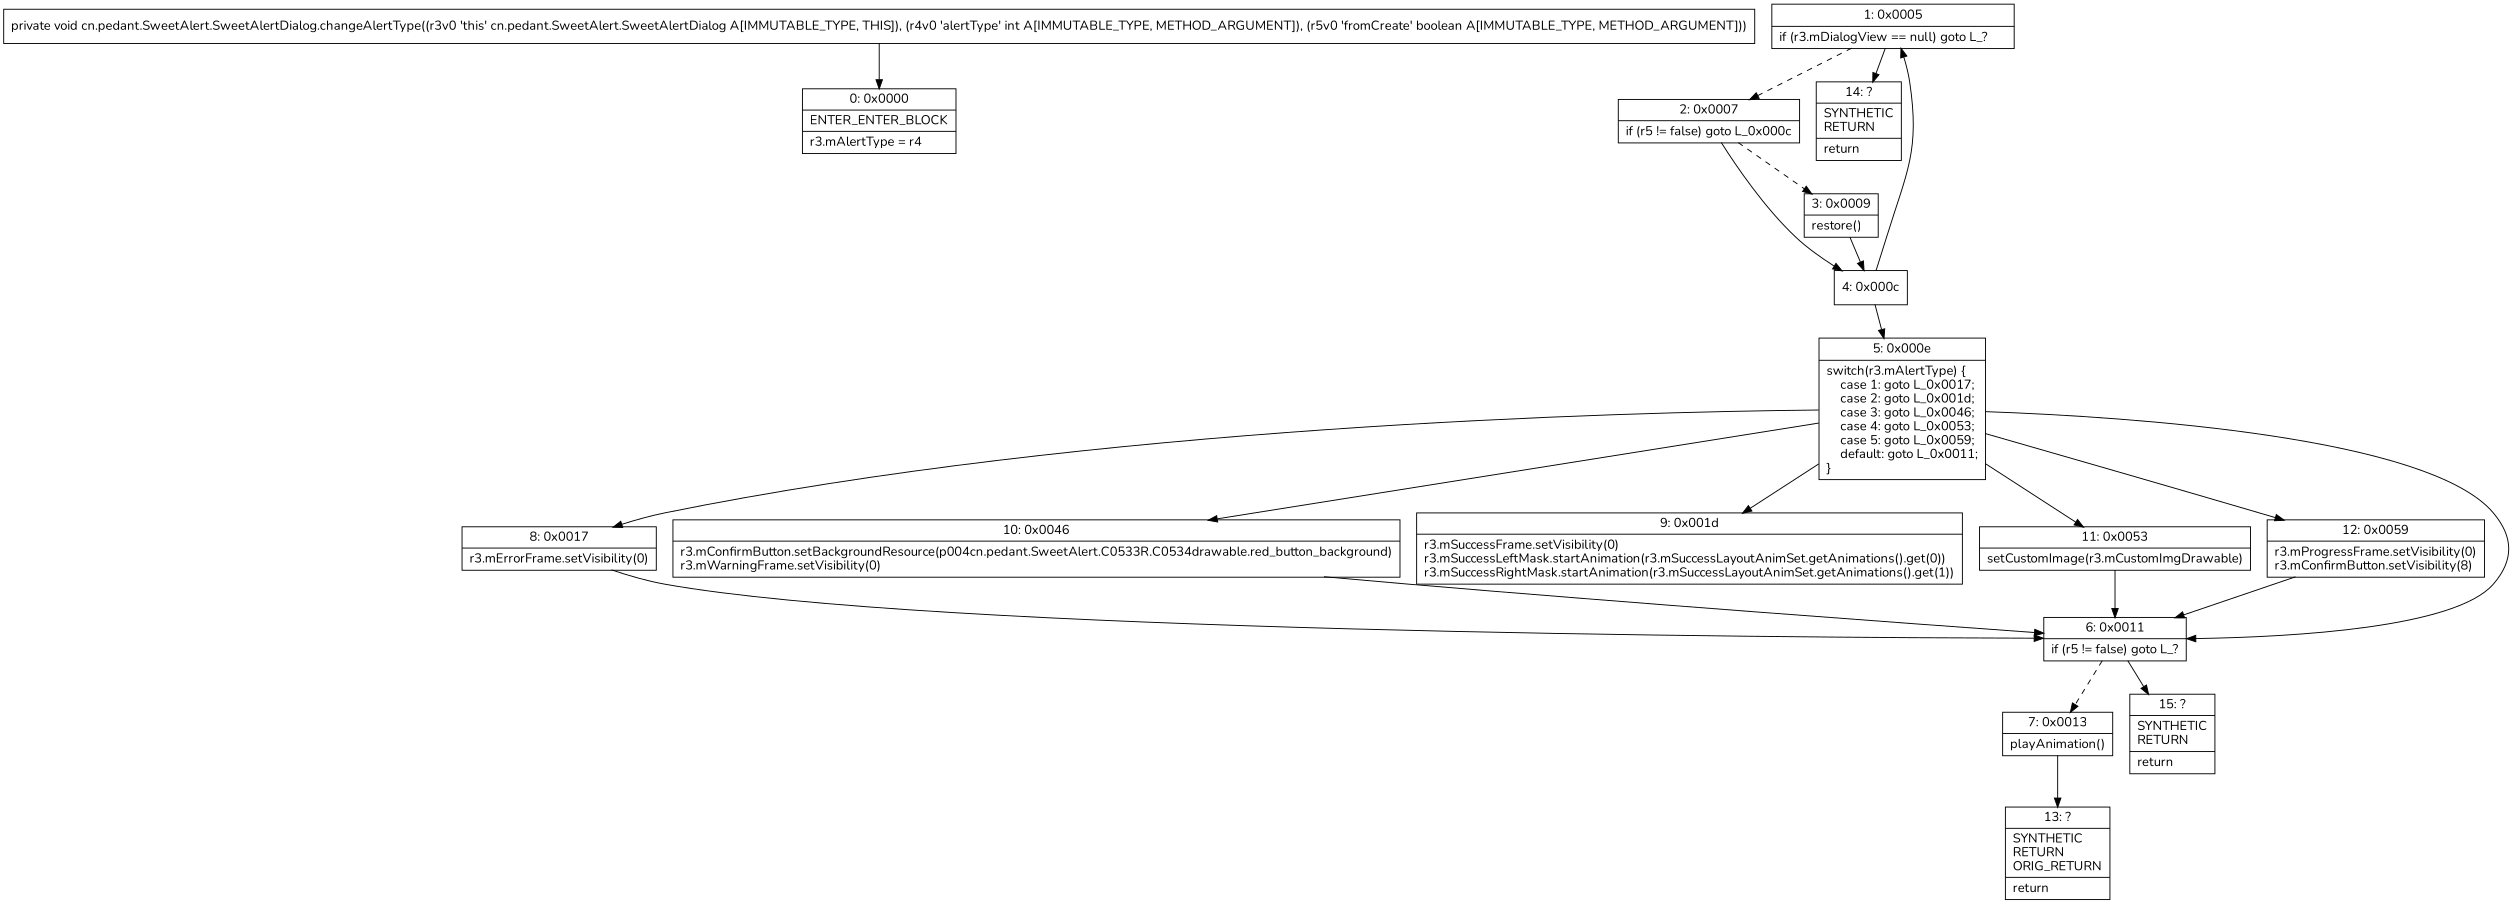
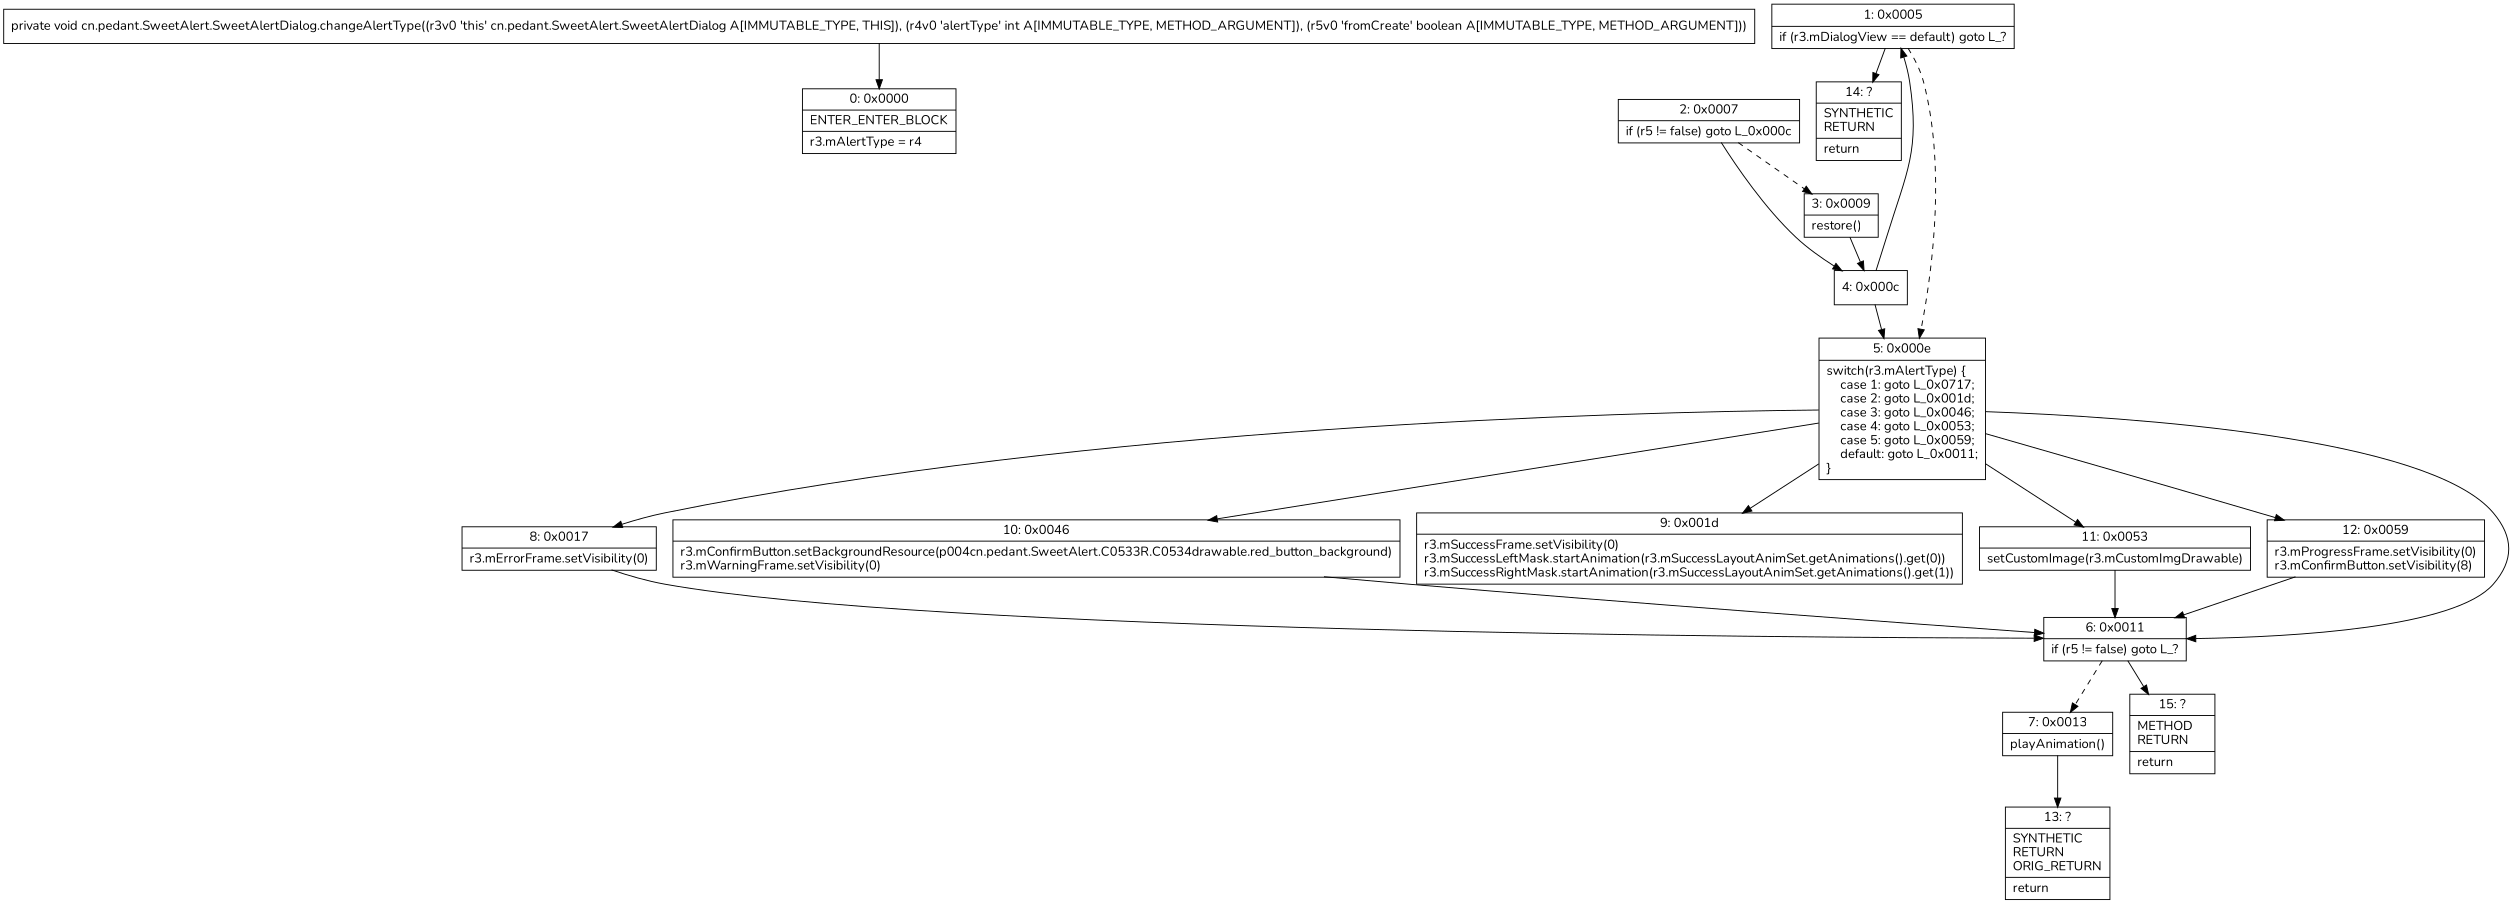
node "1: 0x0005": text "if (r3.mDialogView == null) goto L_?" -> "if (r3.mDialogView == default) goto L_?"
edge "1: 0x0005" -> "2: 0x0007": now "1: 0x0005" -> "5: 0x000e"
node "5: 0x000e": text "case 1: goto L_0x0017;" -> "case 1: goto L_0x0717;"
node "15: ?": text "SYNTHETIC" -> "METHOD"
